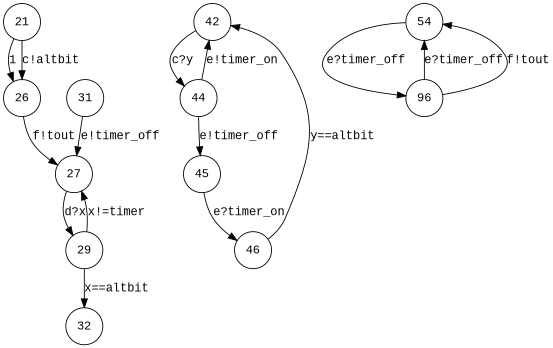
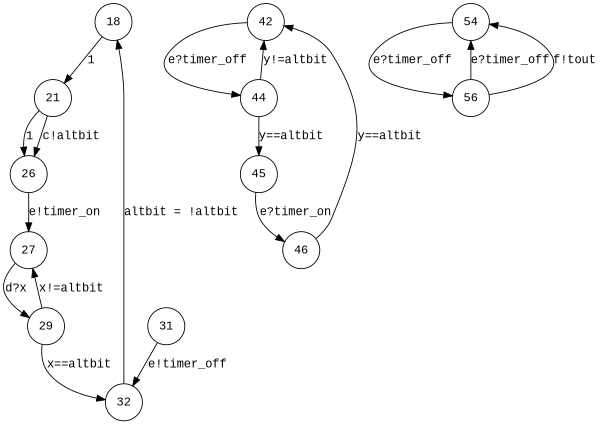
node "18": added
edge "42" -> "44": label "c?y" -> "e?timer_off"
edge "44" -> "42": label "e!timer_on" -> "y!=altbit"
node "96": label "96" -> "56"
edge "31" -> "27": now "31" -> "32"
edge "26" -> "27": label "f!tout" -> "e!timer_on"
edge "44" -> "45": label "e!timer_off" -> "y==altbit"
edge "29" -> "27": label "x!=timer" -> "x!=altbit"
